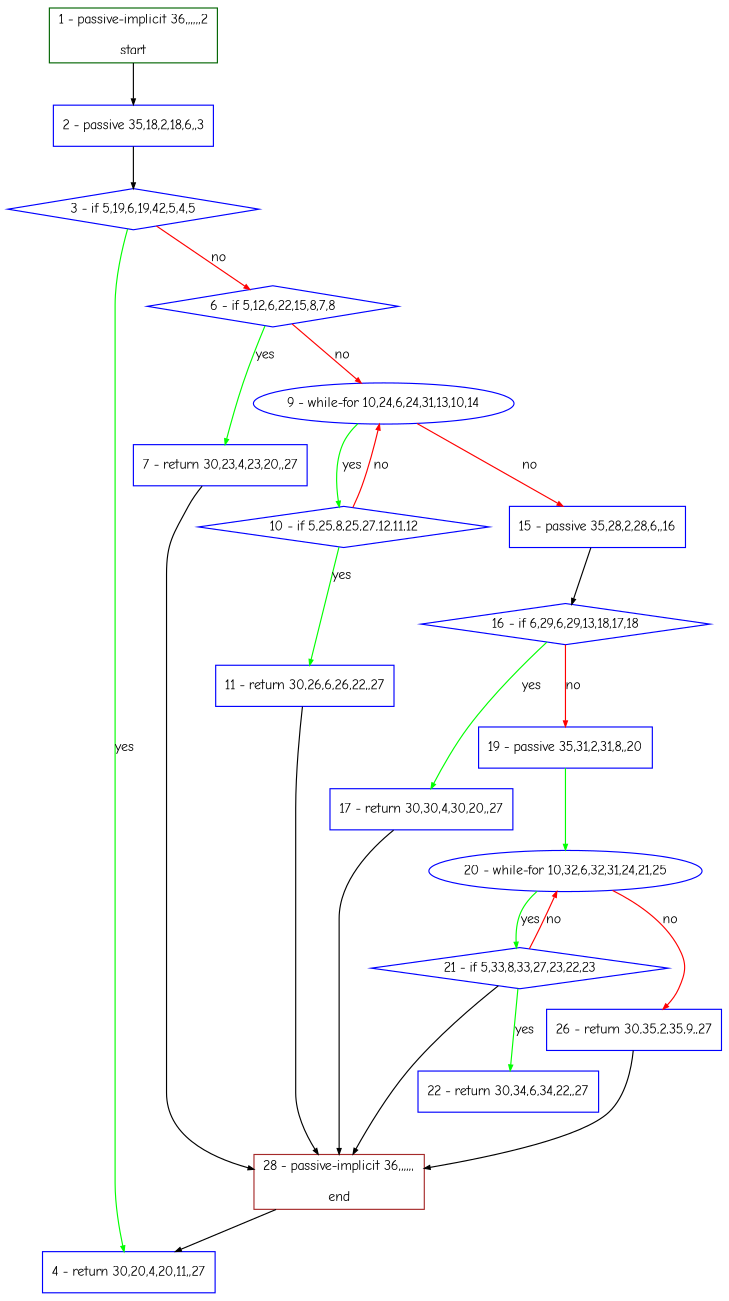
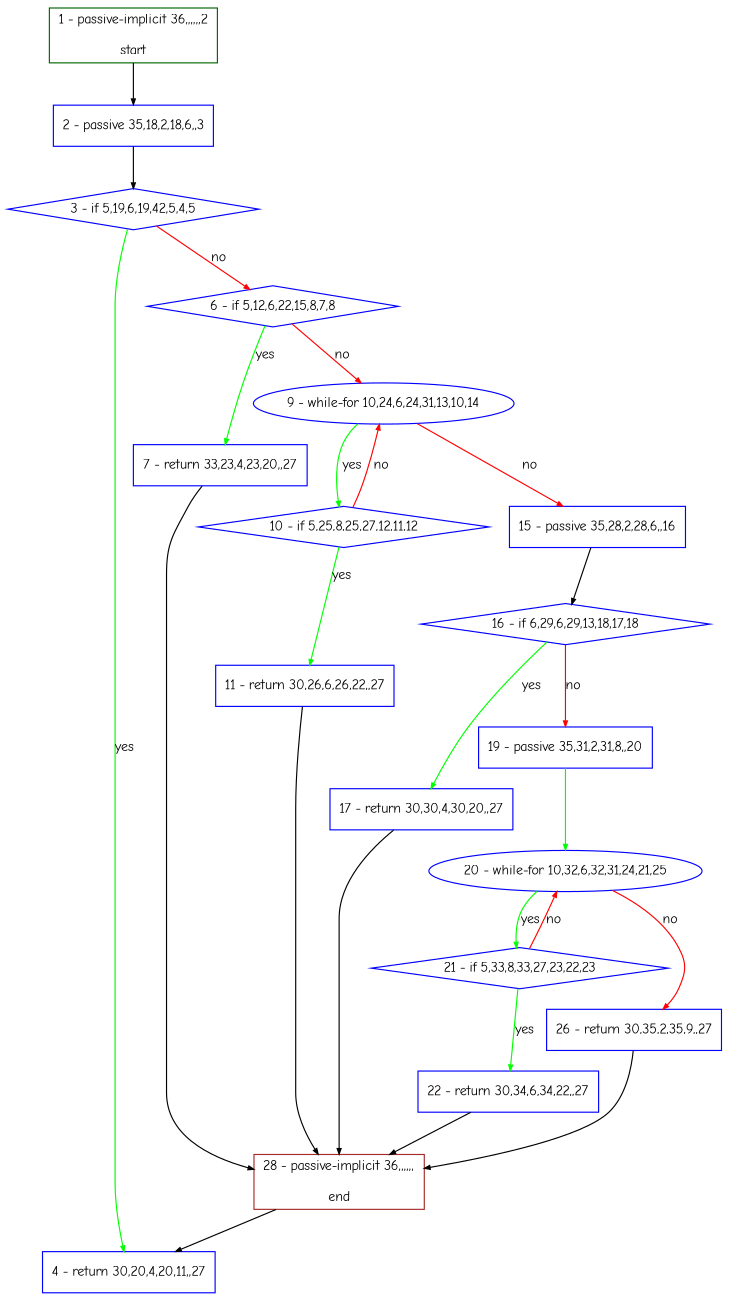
node "7 - return 30,23,4,23,20,,27": label "7 - return 30,23,4,23,20,,27" -> "7 - return 33,23,4,23,20,,27"
edge "21 - if 5,33,8,33,27,23,22,23" -> "28 - passive-implicit 36,,,,,, end": now "22 - return 30,34,6,34,22,,27" -> "28 - passive-implicit 36,,,,,, end"
